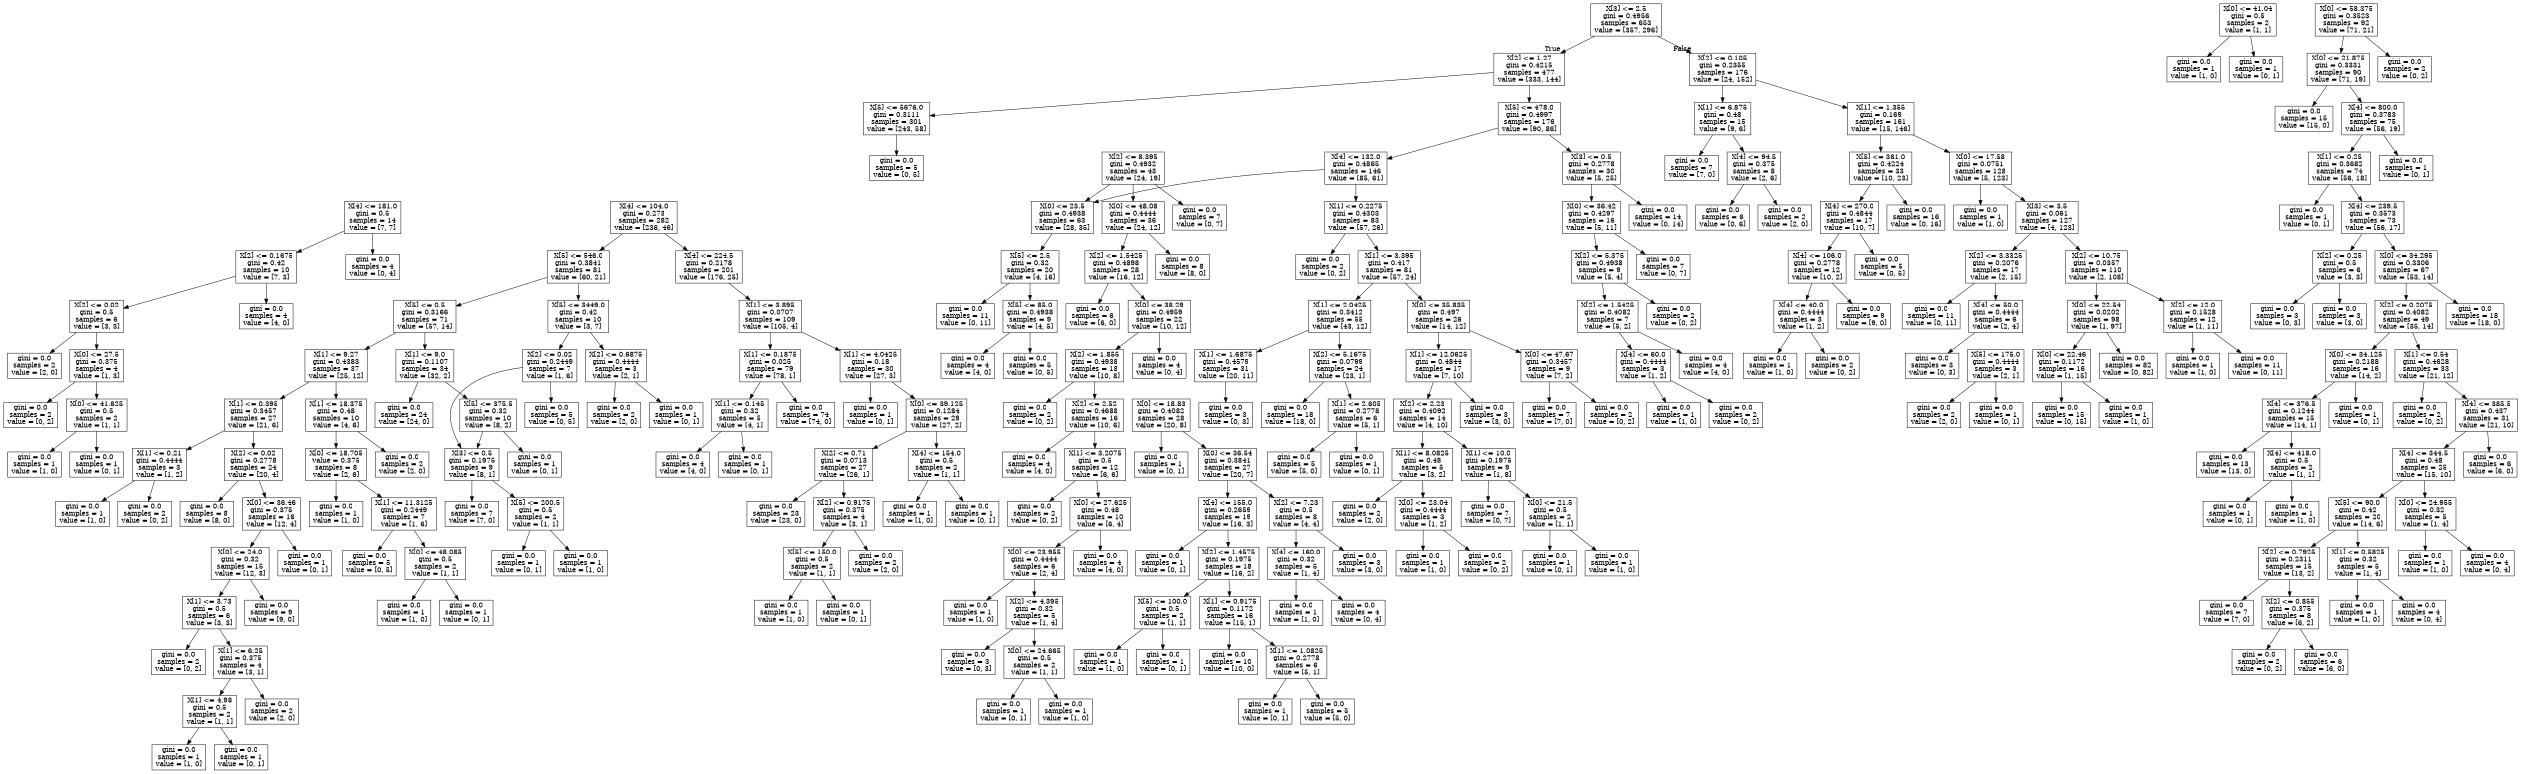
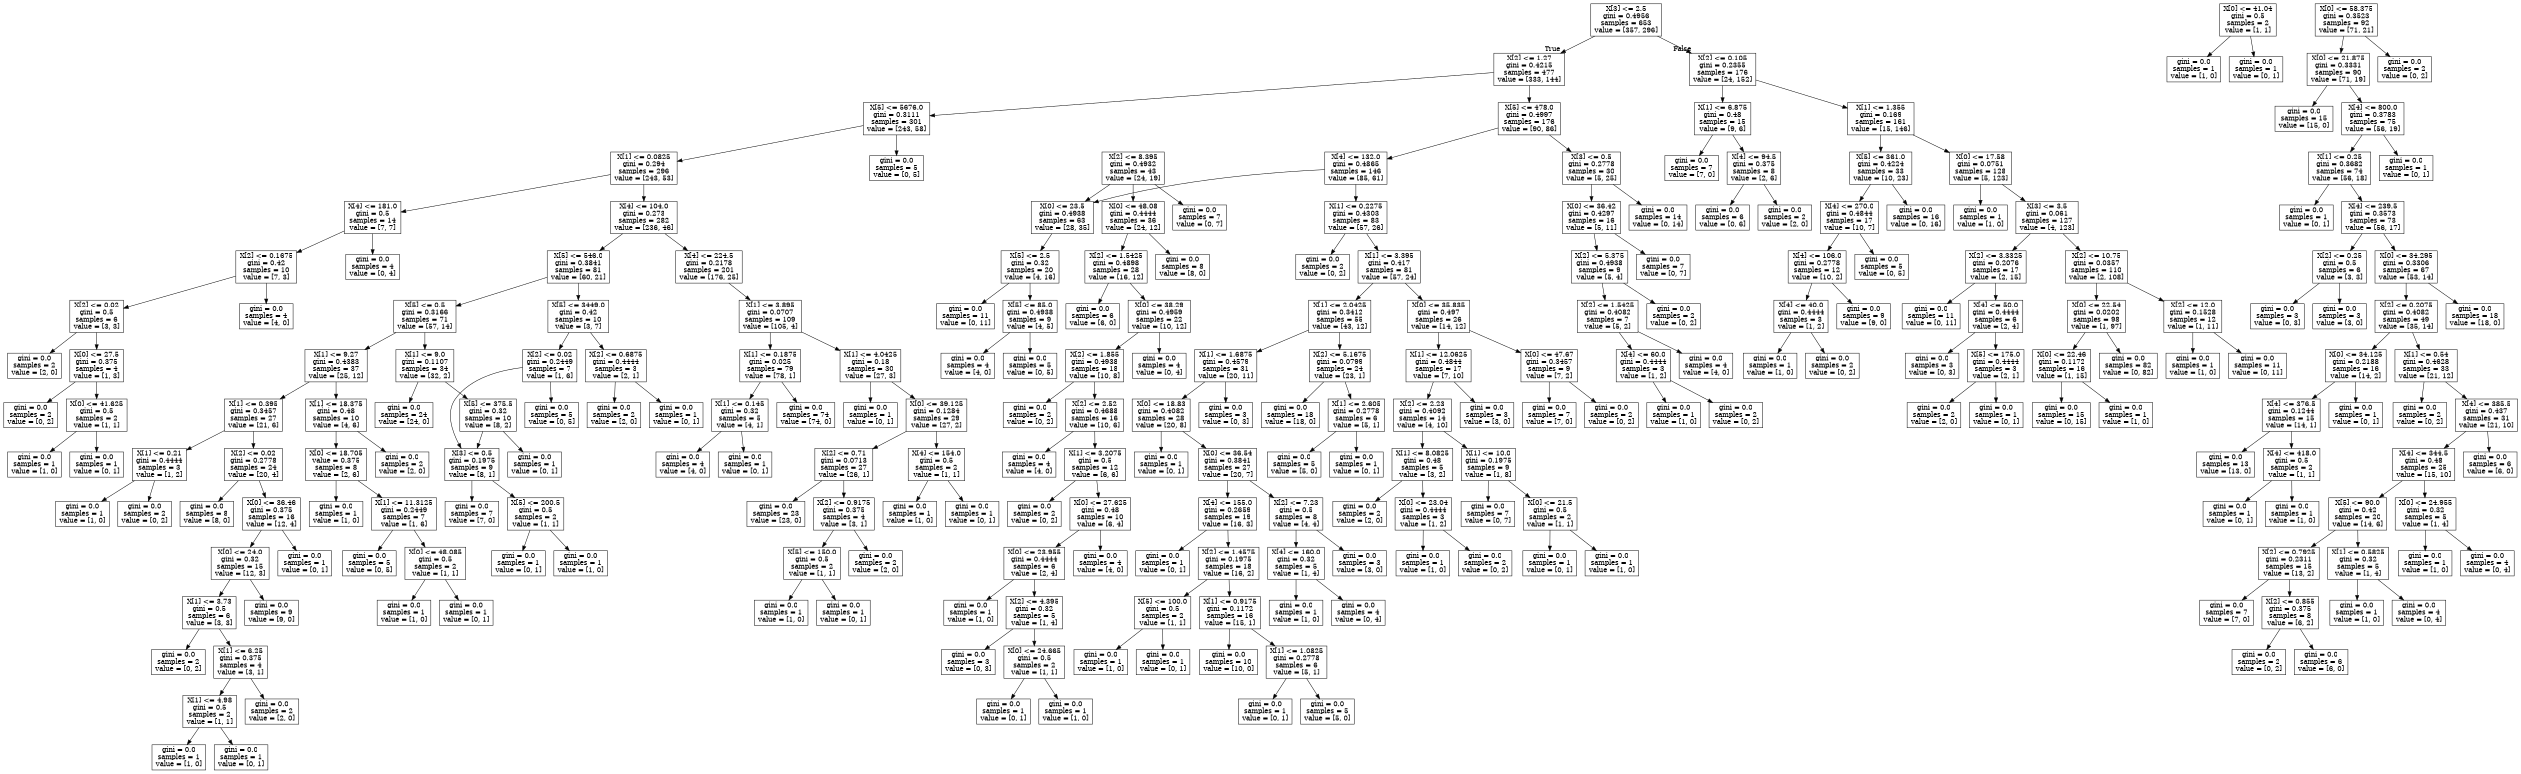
node "X[1] <= 0.0825 gini = 0.294 samples = 296 value = [243, 53]": added
edge "X[4] <= 50.0 gini = 0.4444 samples = 6 value = [2, 4]" -> "X[5] <= 175.0 gini = 0.4444 samples = 3 value = [2, 1]": added
edge "X[1] <= 1.6875 gini = 0.4579 samples = 31 value = [20, 11]" -> "X[0] <= 18.83 gini = 0.4082 samples = 28 value = [20, 8]": added
